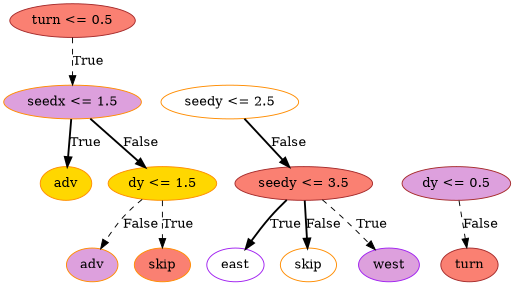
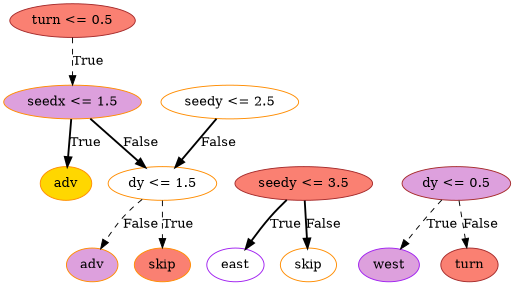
edge "seedy <= 2.5" -> "seedy <= 3.5": now "seedy <= 2.5" -> "dy <= 1.5"
node "dy <= 1.5": fillcolor gold -> white
edge "seedy <= 3.5" -> "west": now "dy <= 0.5" -> "west"
